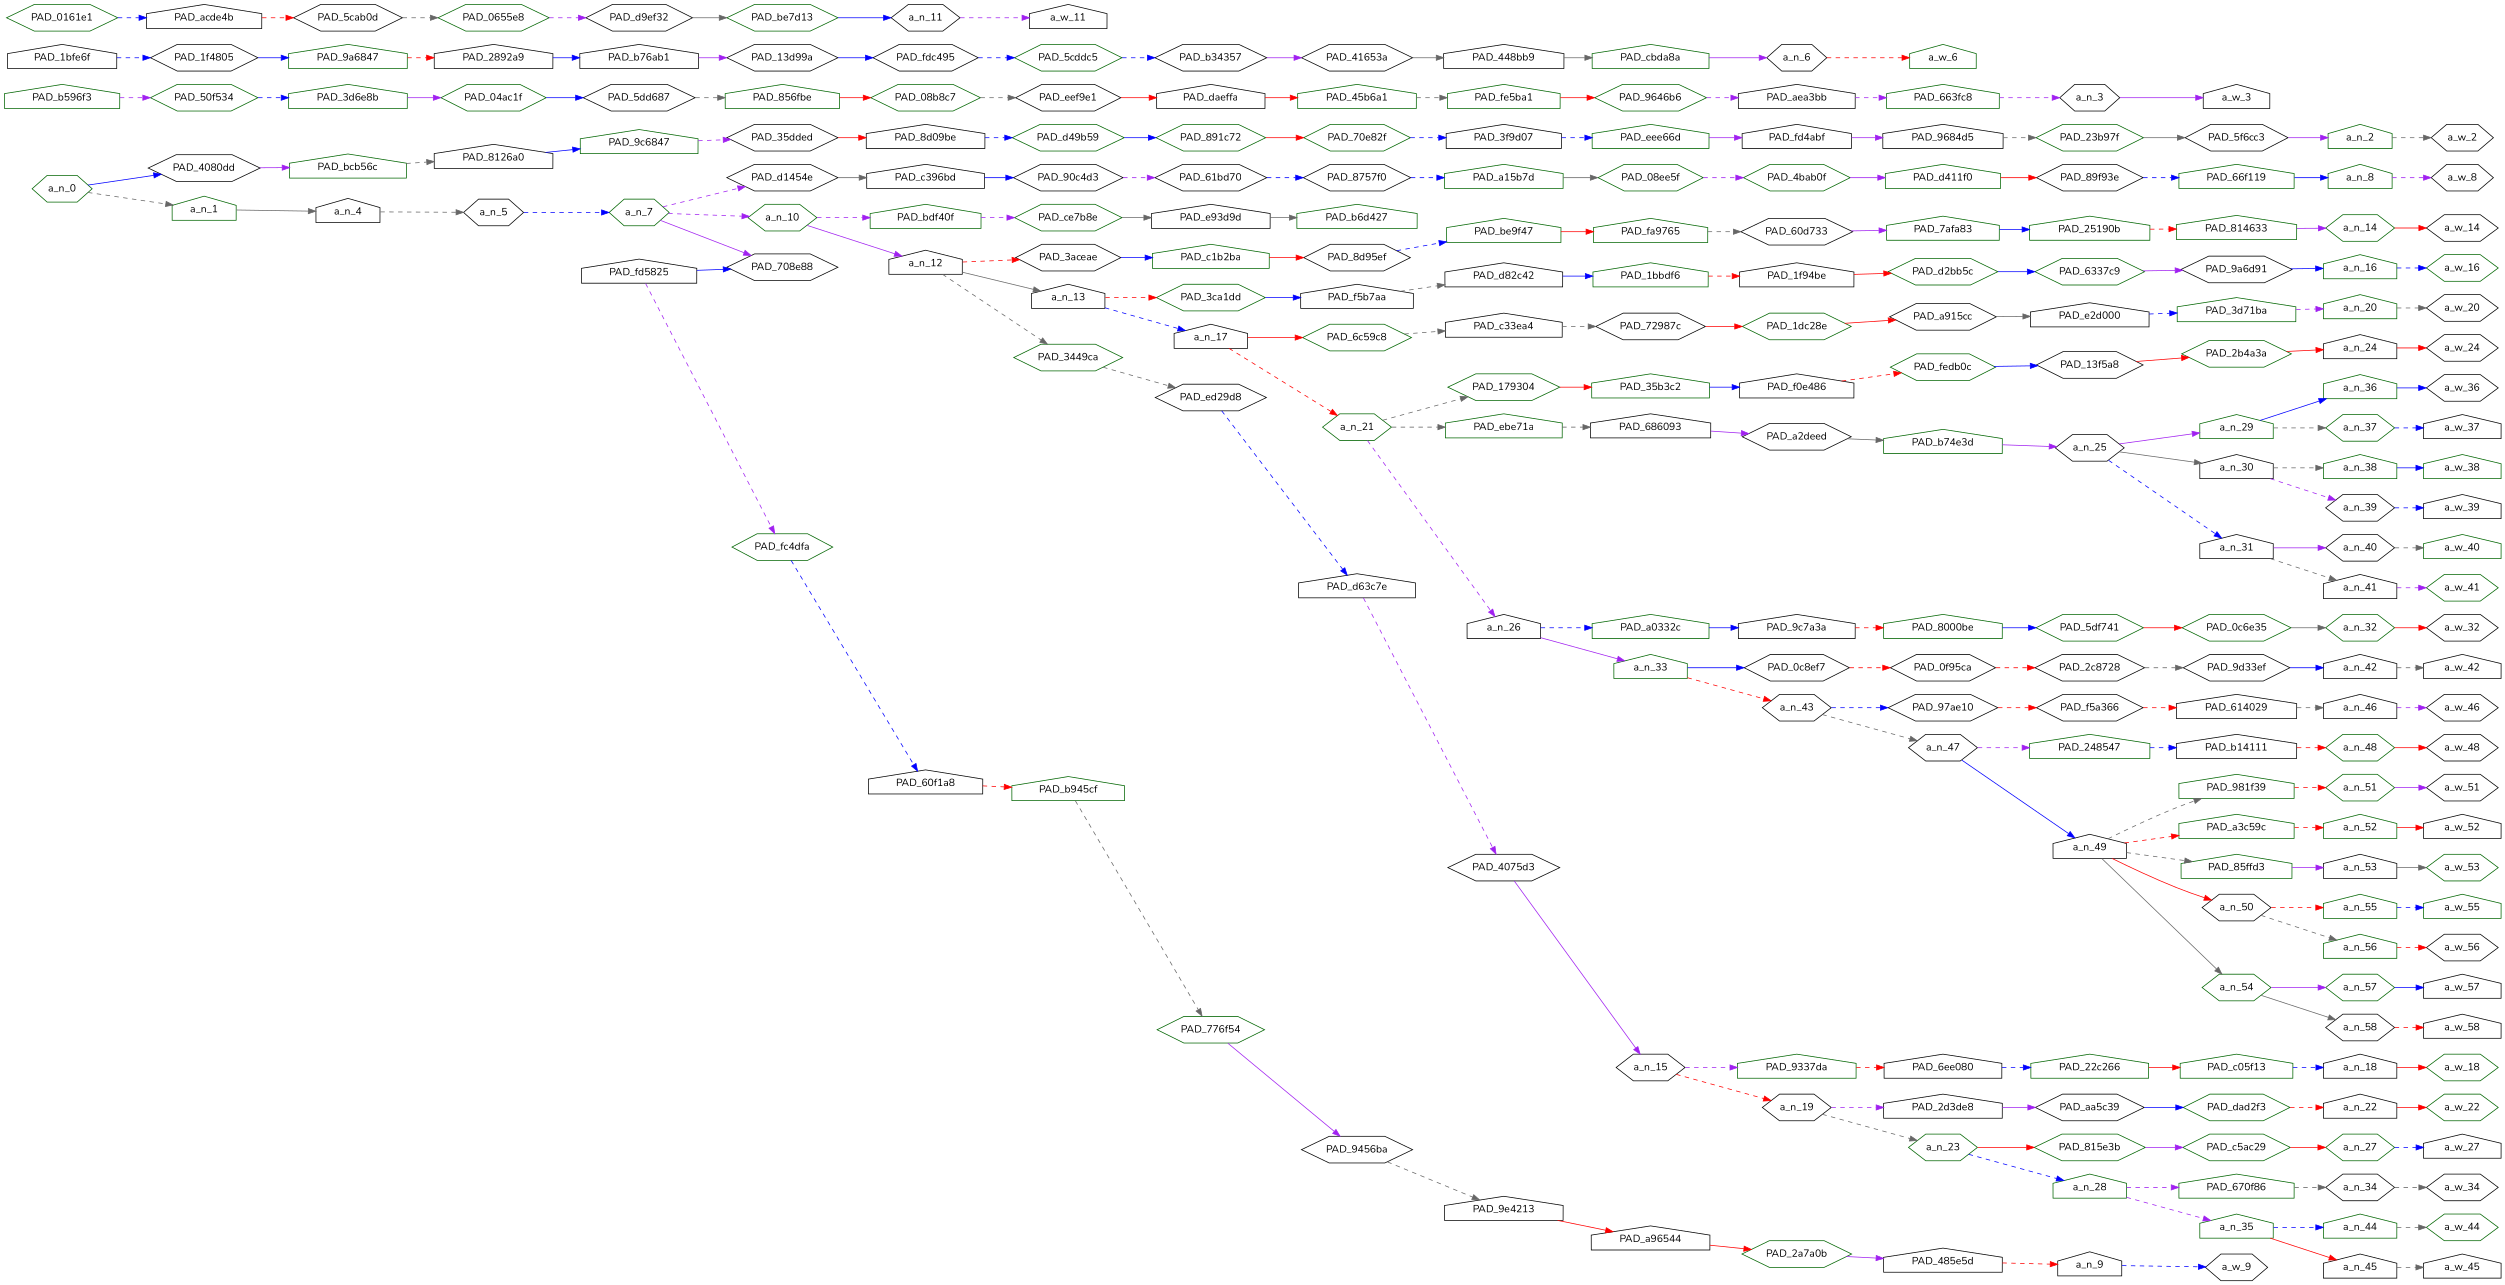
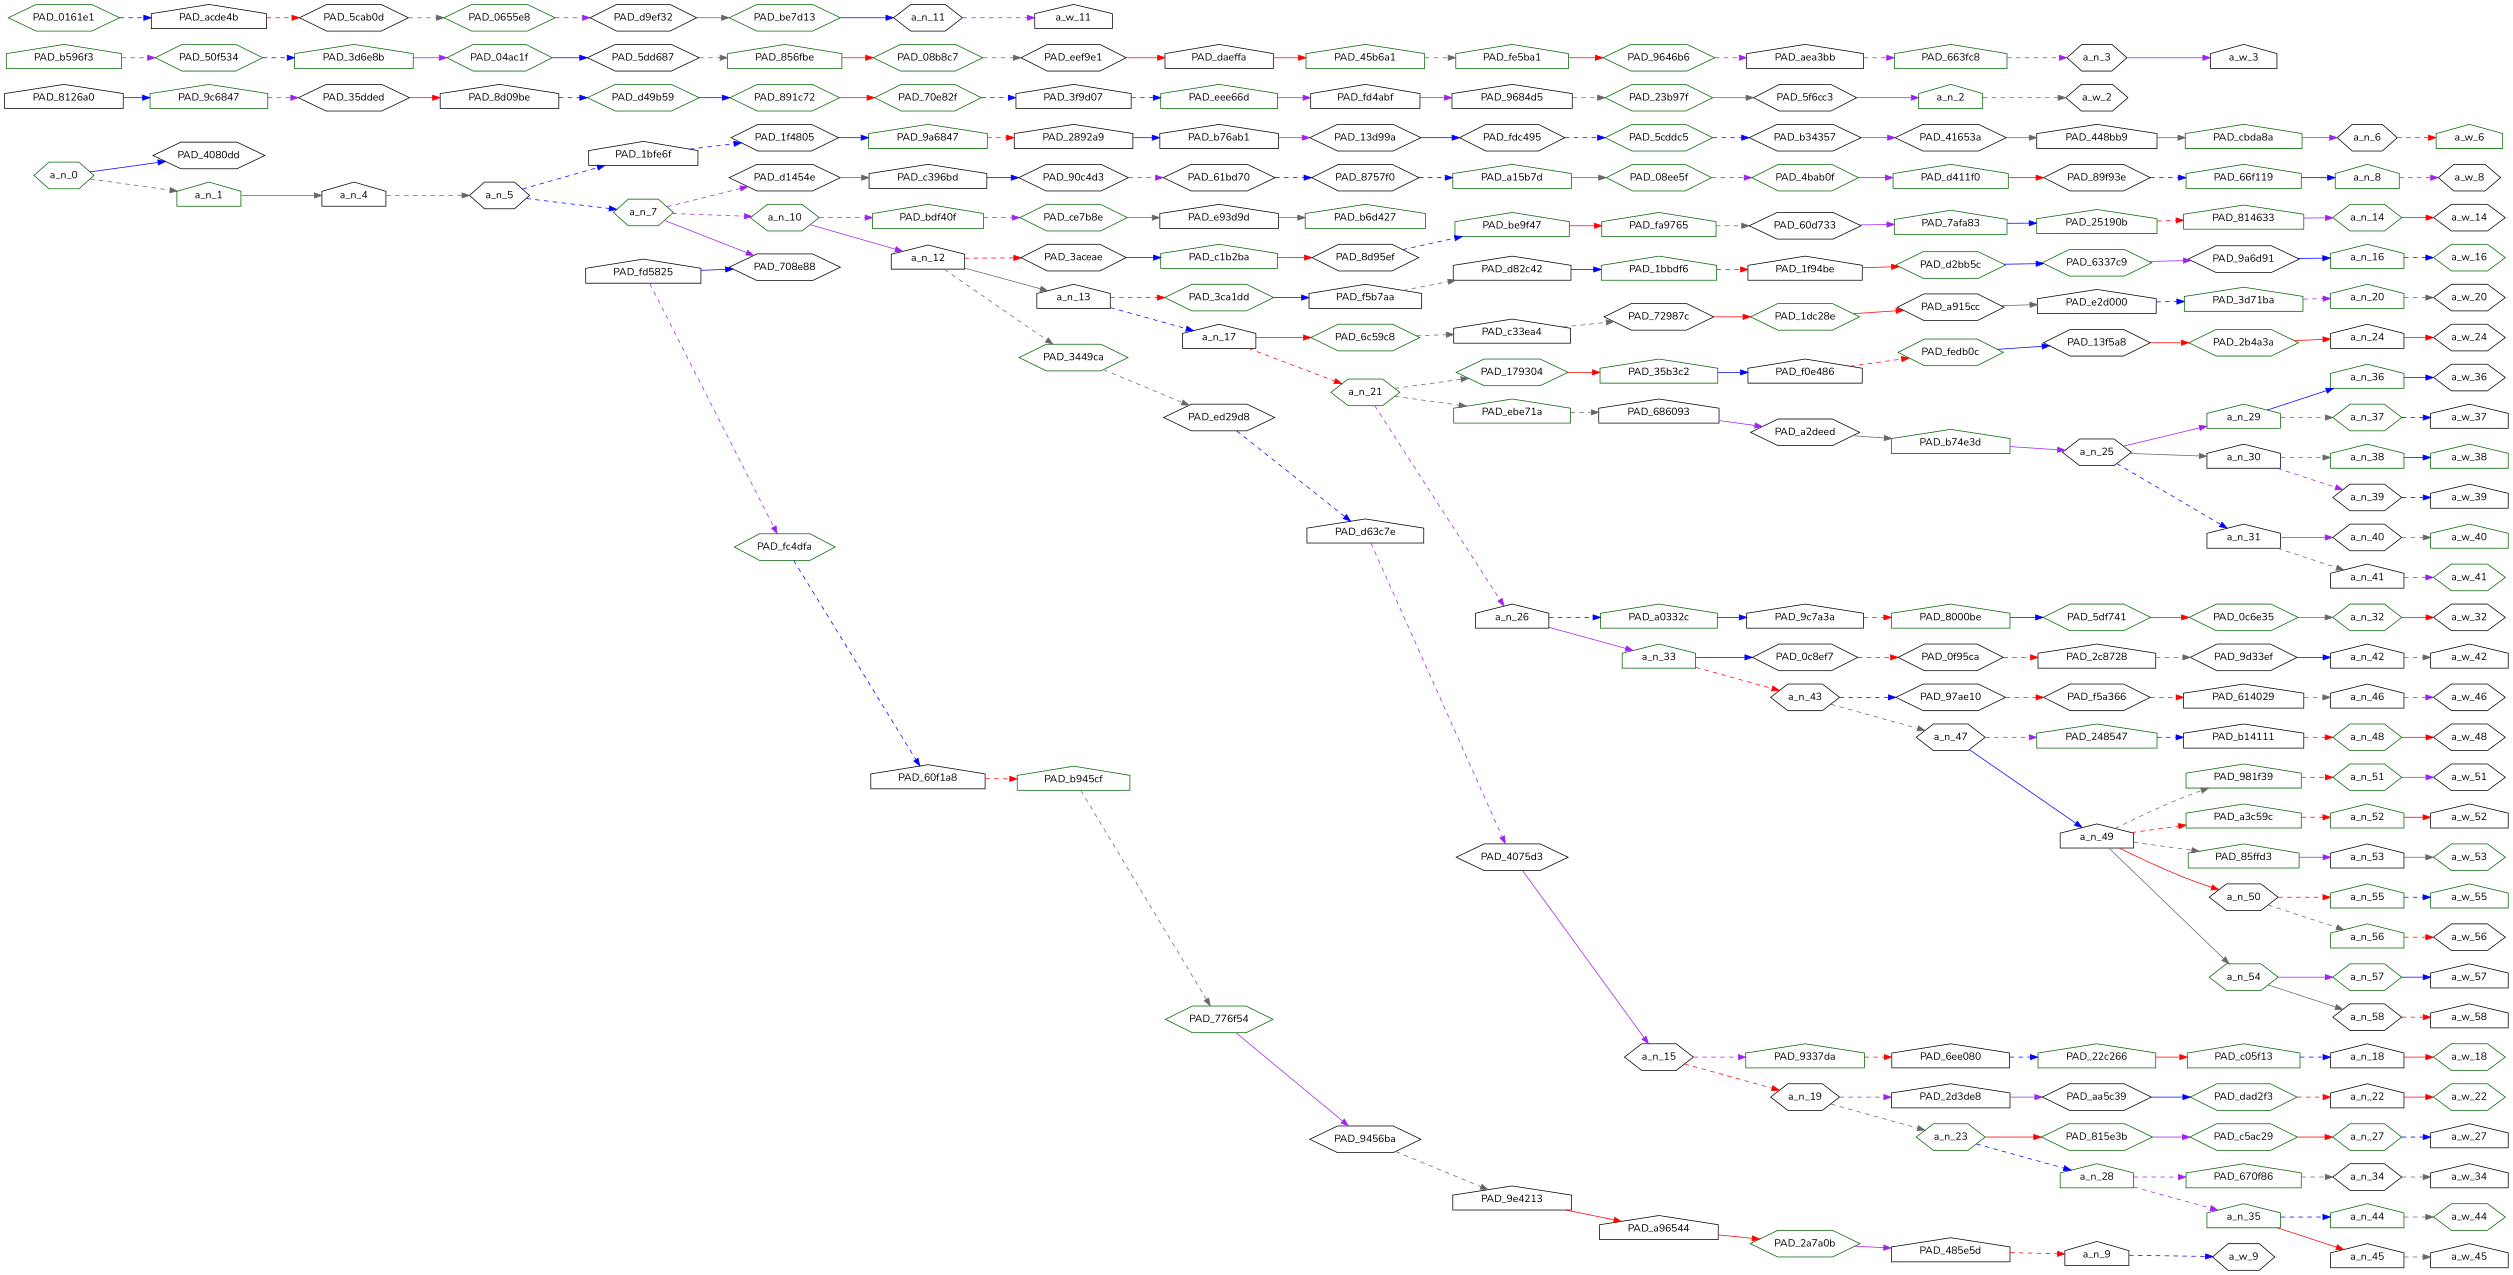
node "PAD_bcb56c": removed
edge "a_n_5" -> "PAD_1bfe6f": added
node "PAD_2c8728": shape hexagon -> house
node "a_w_34": shape hexagon -> house
